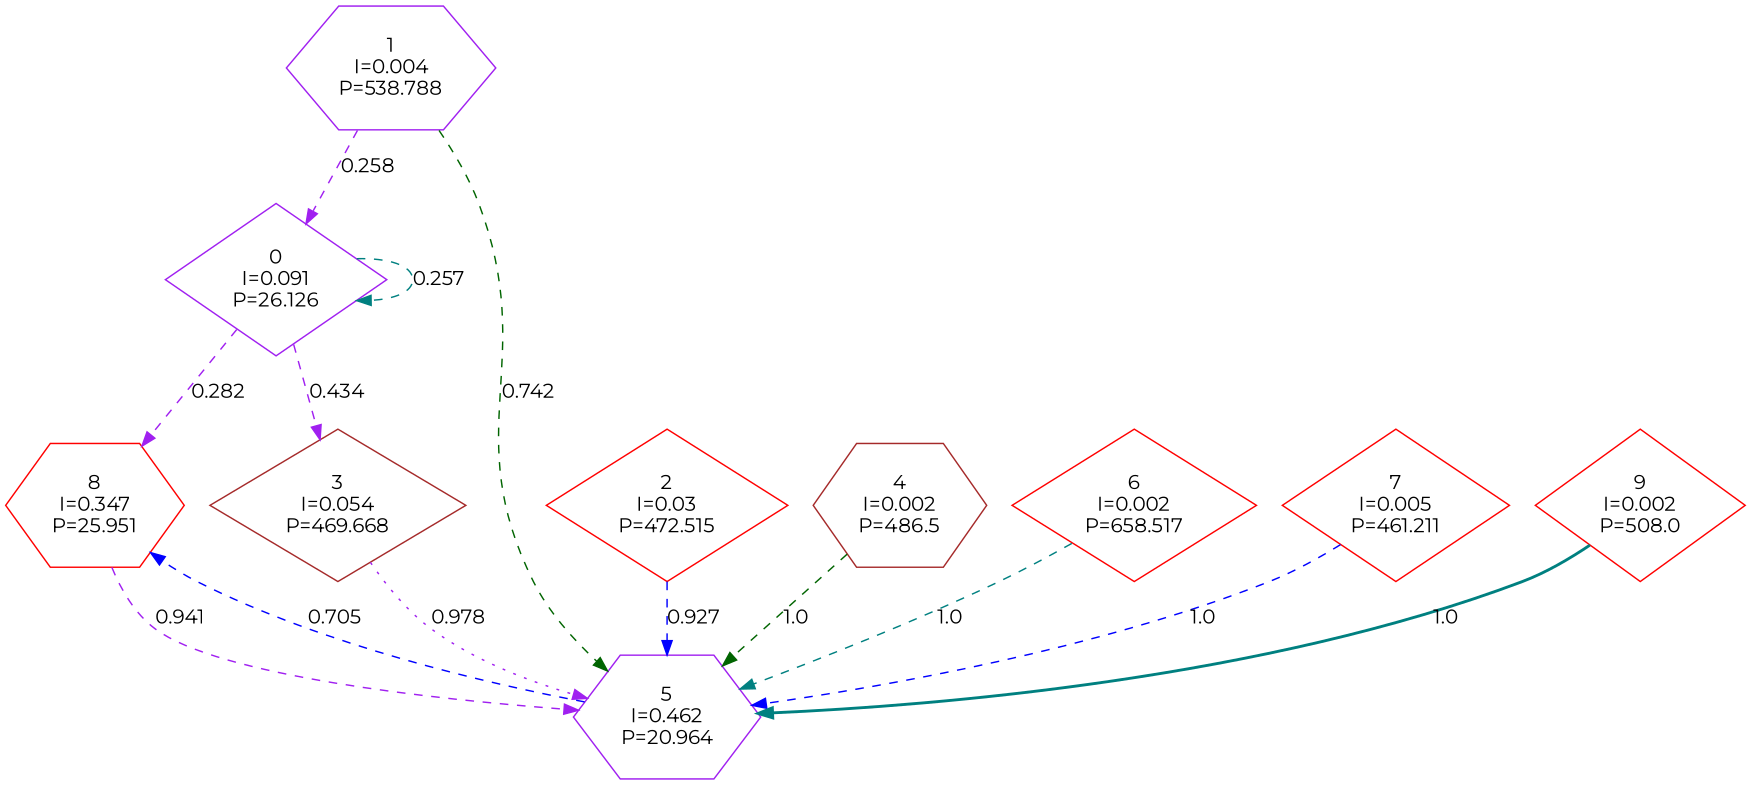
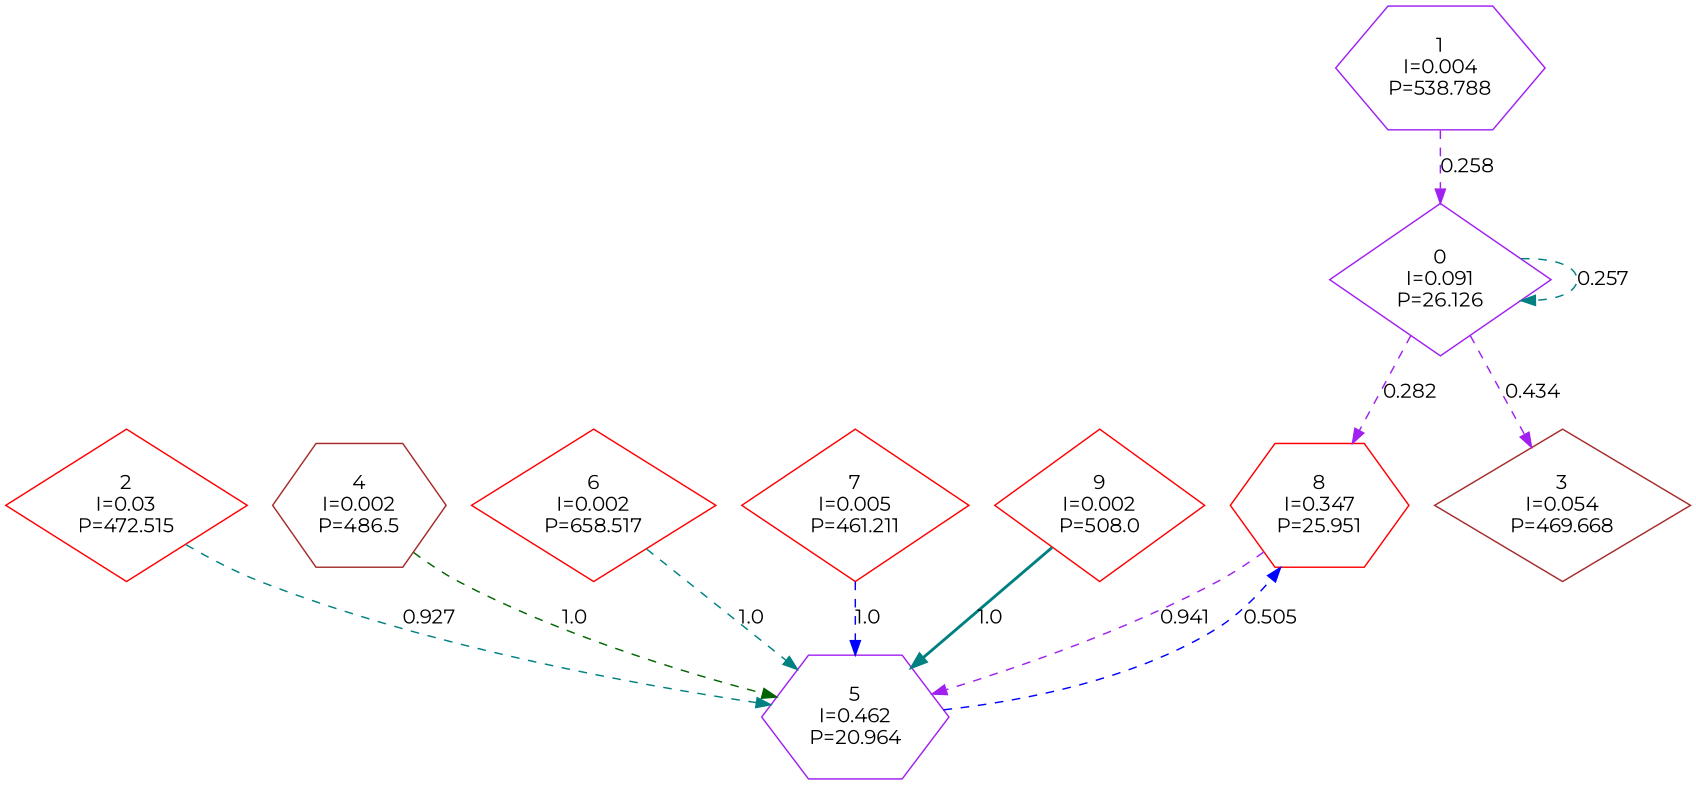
edge "1 I=0.004 P=538.788" -> "5 I=0.462 P=20.964": removed, label "0.742"
edge "2 I=0.03 P=472.515" -> "5 I=0.462 P=20.964": color blue -> teal
edge "5 I=0.462 P=20.964" -> "8 I=0.347 P=25.951": label "0.705" -> "0.505"
edge "3 I=0.054 P=469.668" -> "5 I=0.462 P=20.964": removed, label "0.978"
